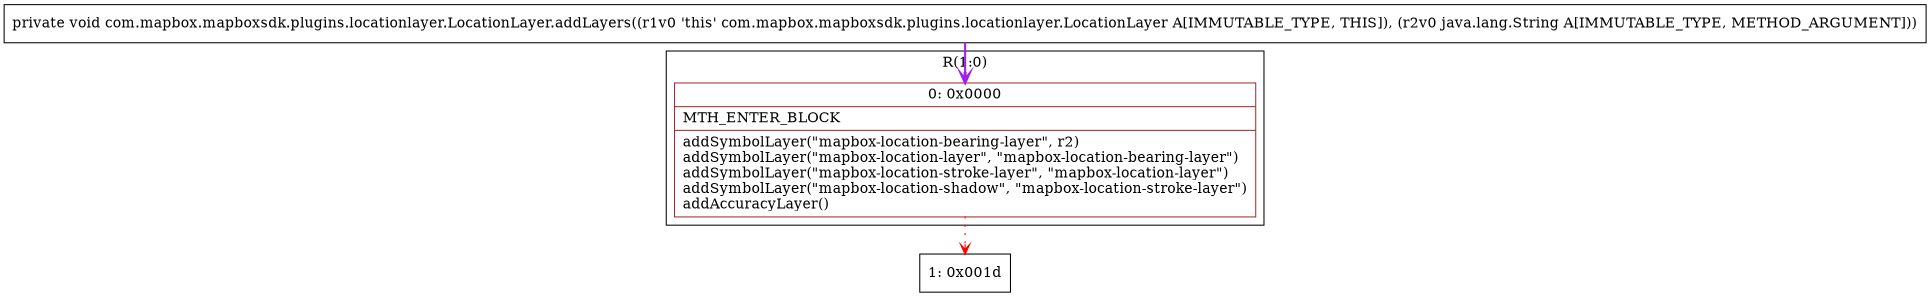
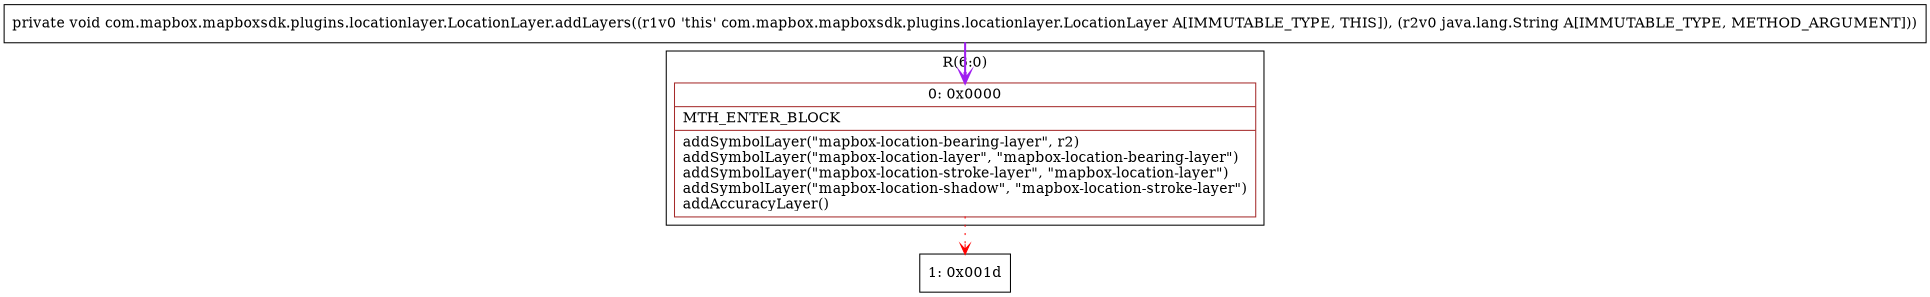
cluster "R(1:0)": label "R(1:0)" -> "R(6:0)"
